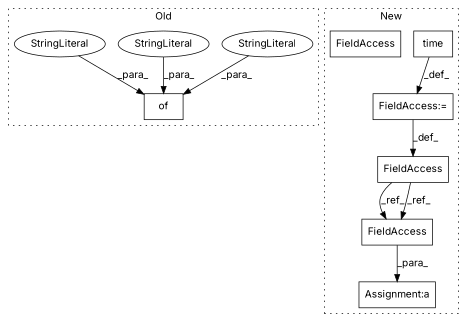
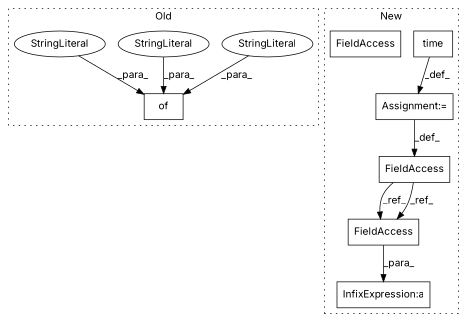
node "FieldAccess:=": label "FieldAccess:=" -> "Assignment:="
node "Assignment:a": label "Assignment:a" -> "InfixExpression:a"
